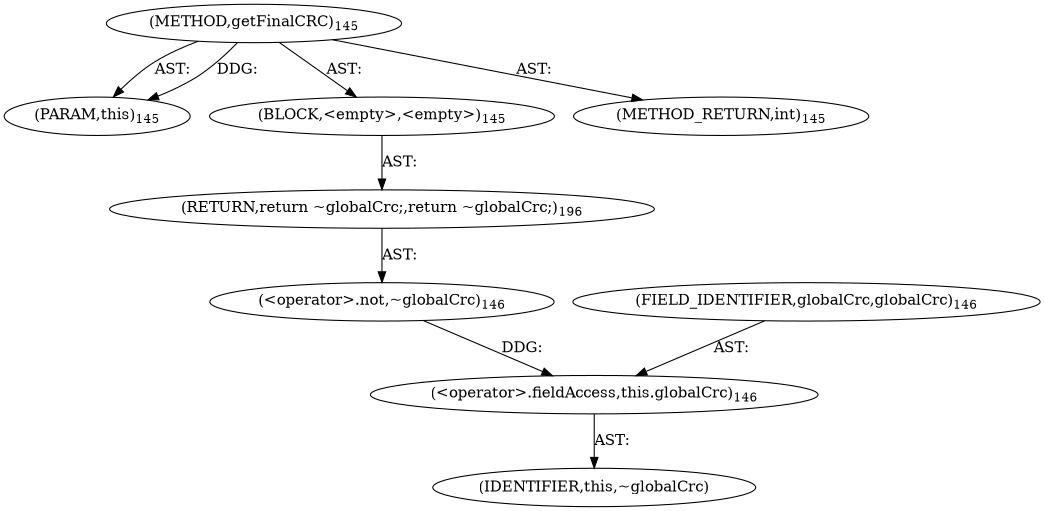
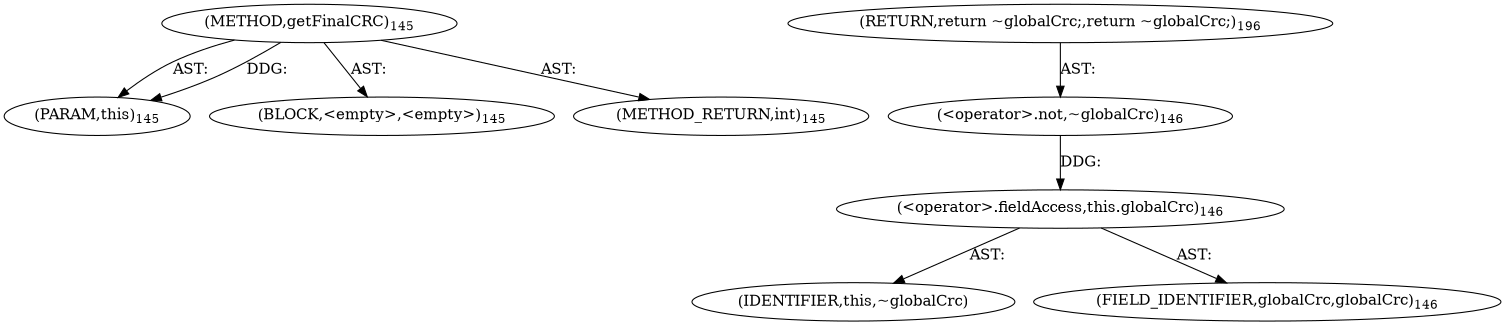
edge "(BLOCK,<empty>,<empty>)" -> "(RETURN,return ~globalCrc;,return ~globalCrc;)": removed, label "AST:"
edge "(FIELD_IDENTIFIER,globalCrc,globalCrc)" -> "(<operator>.fieldAccess,this.globalCrc)": reversed
